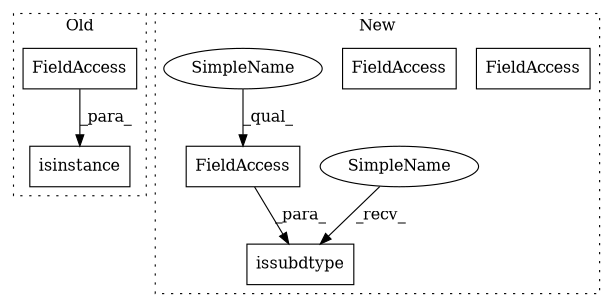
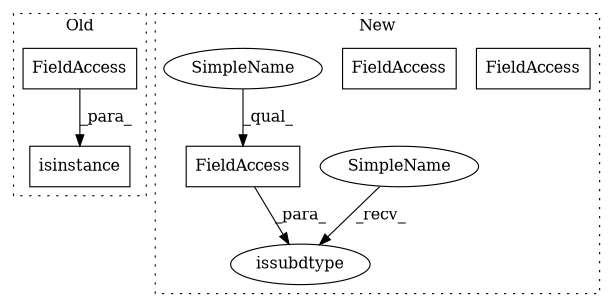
node "issubdtype": shape box -> ellipse
